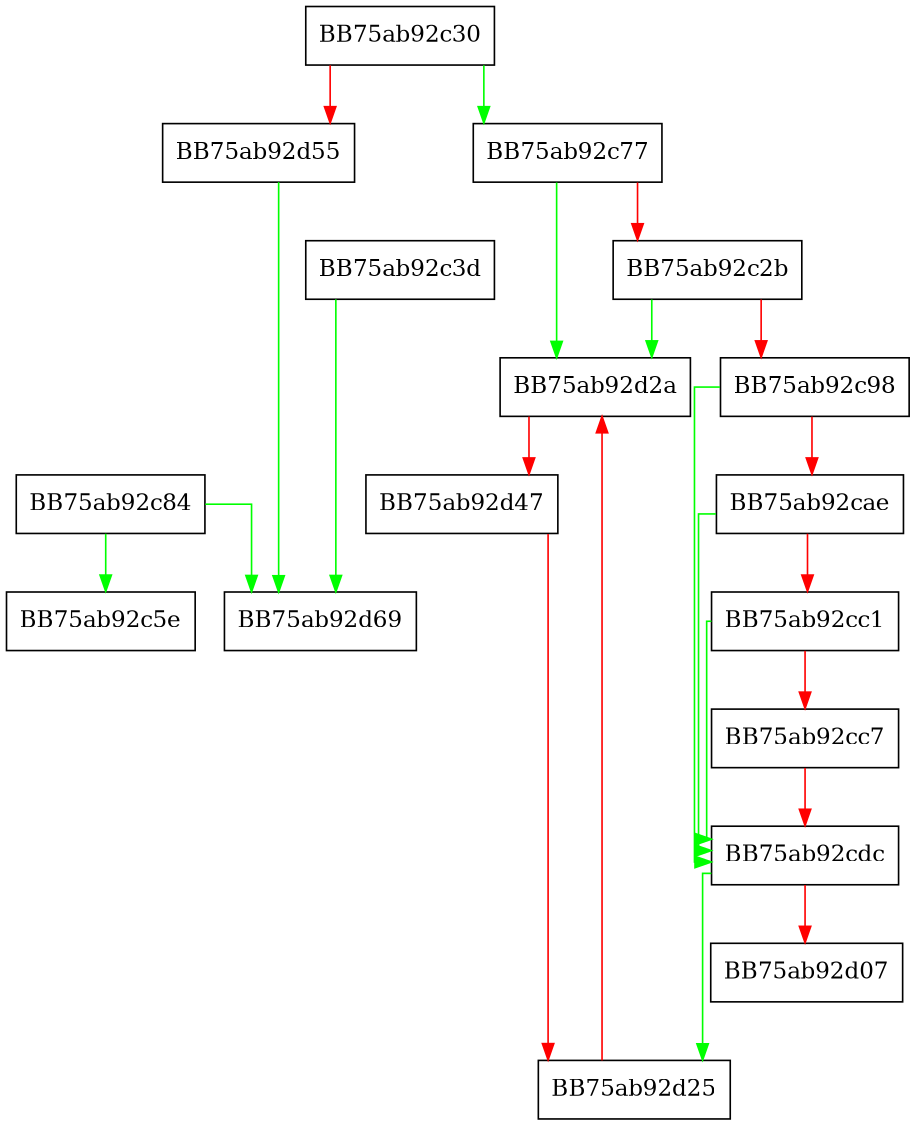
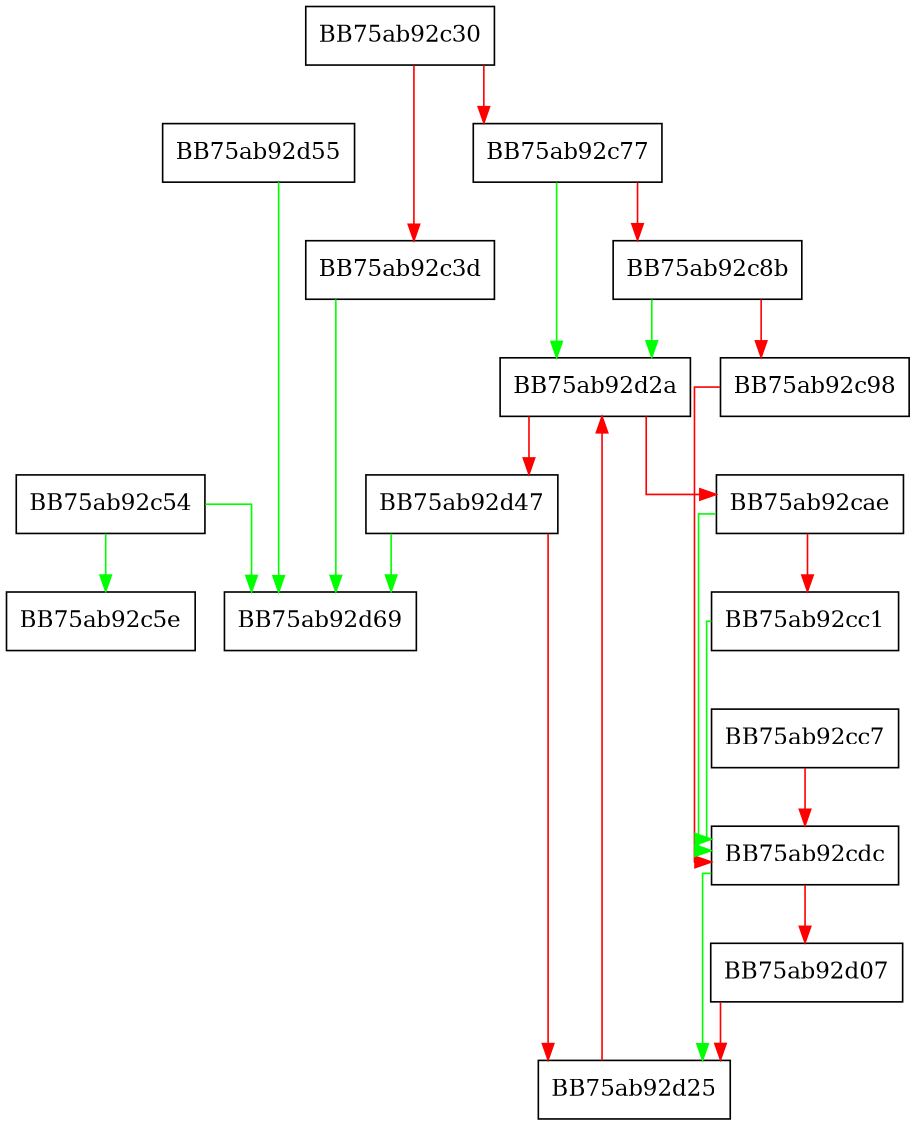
edge "BB75ab92c30" -> "BB75ab92d55": now "BB75ab92c30" -> "BB75ab92c3d"
edge "BB75ab92c30" -> "BB75ab92c77": color green -> red
node "BB75ab92c2b": label "BB75ab92c2b" -> "BB75ab92c8b"
edge "BB75ab92c98" -> "BB75ab92cae": now "BB75ab92d2a" -> "BB75ab92cae"
edge "BB75ab92c98" -> "BB75ab92cdc": color green -> red
node "BB75ab92c84": label "BB75ab92c84" -> "BB75ab92c54"
edge "BB75ab92d47" -> "BB75ab92d69": added
edge "BB75ab92cc1" -> "BB75ab92cc7": removed
edge "BB75ab92d07" -> "BB75ab92d25": added
